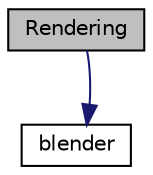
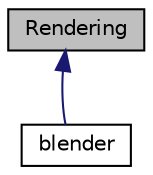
edge "Rendering" -> "blender": reversed
